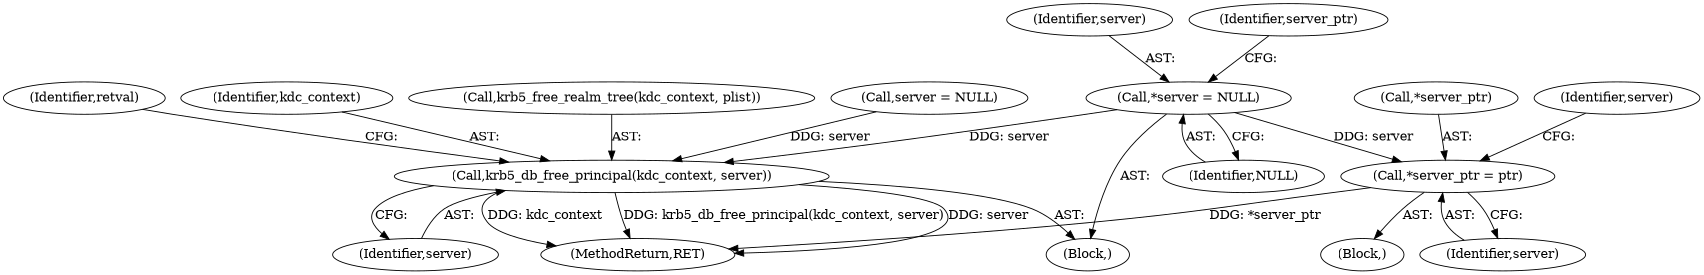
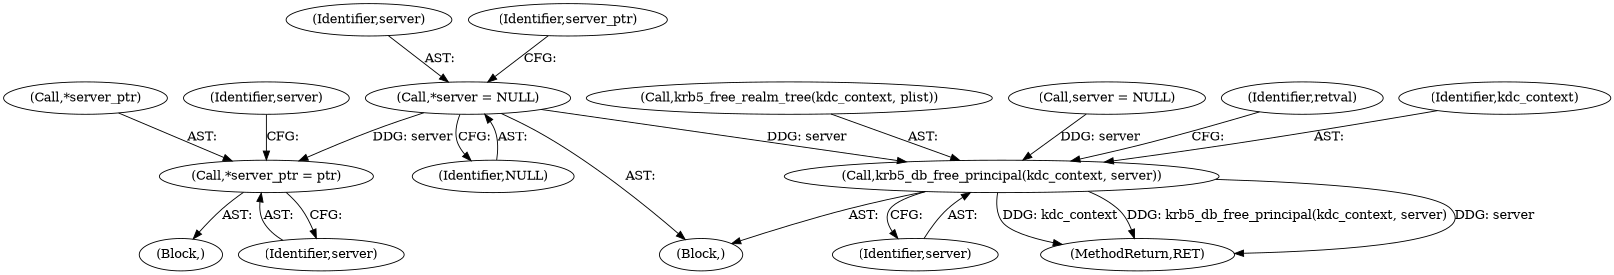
edge "(Call,*server_ptr = ptr)" -> "(MethodReturn,RET)": removed, label "DDG: *server_ptr"
